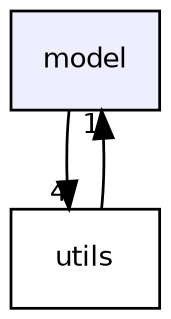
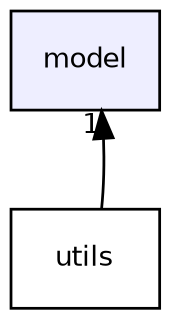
edge "model" -> "utils": removed
